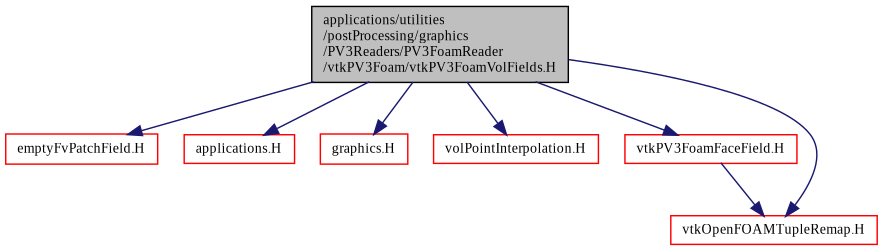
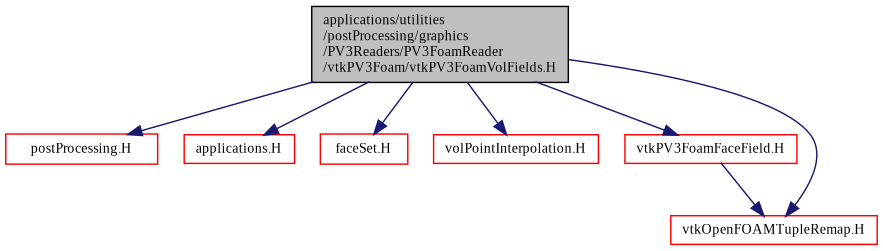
node "emptyFvPatchField.H": label "emptyFvPatchField.H" -> "postProcessing.H"
node "graphics.H": label "graphics.H" -> "faceSet.H"
